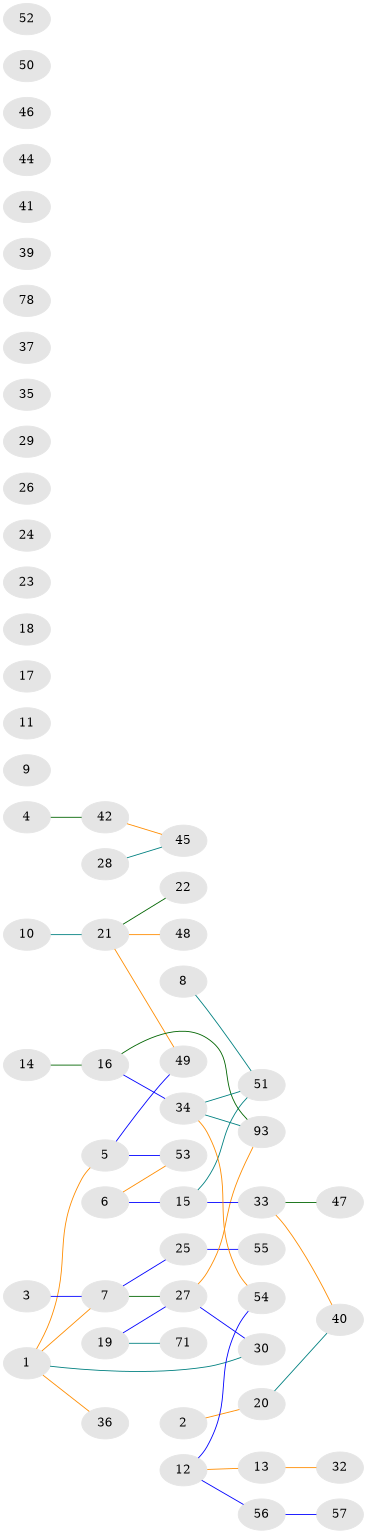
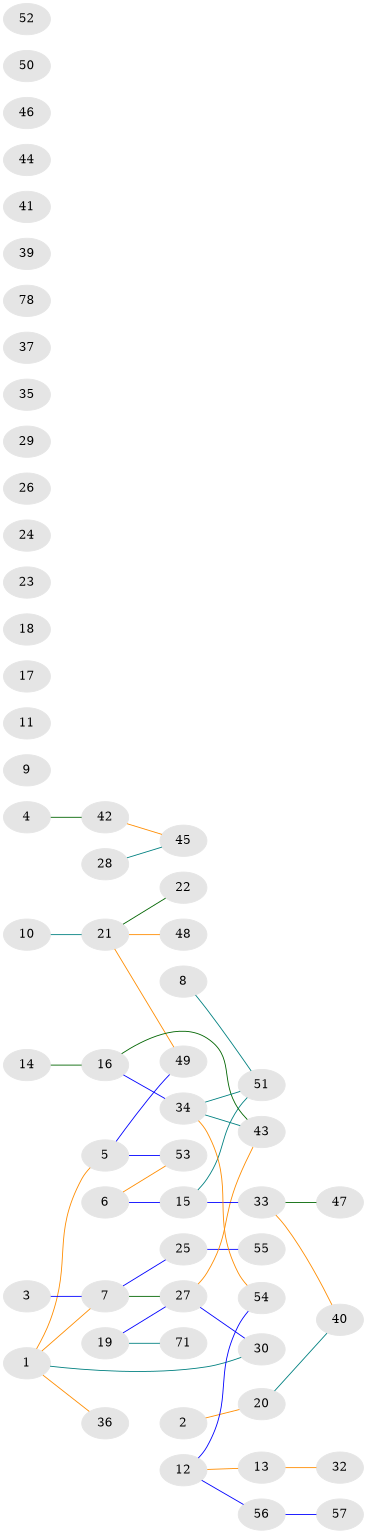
node "93": label "93" -> "43"
